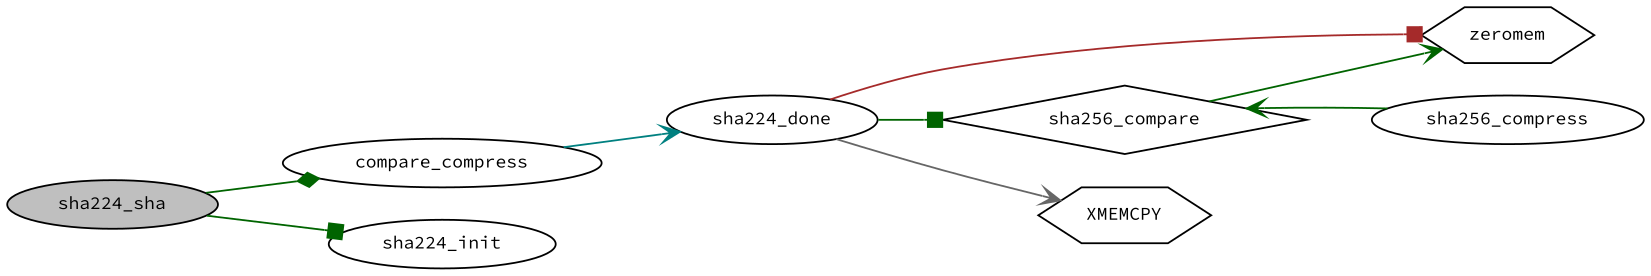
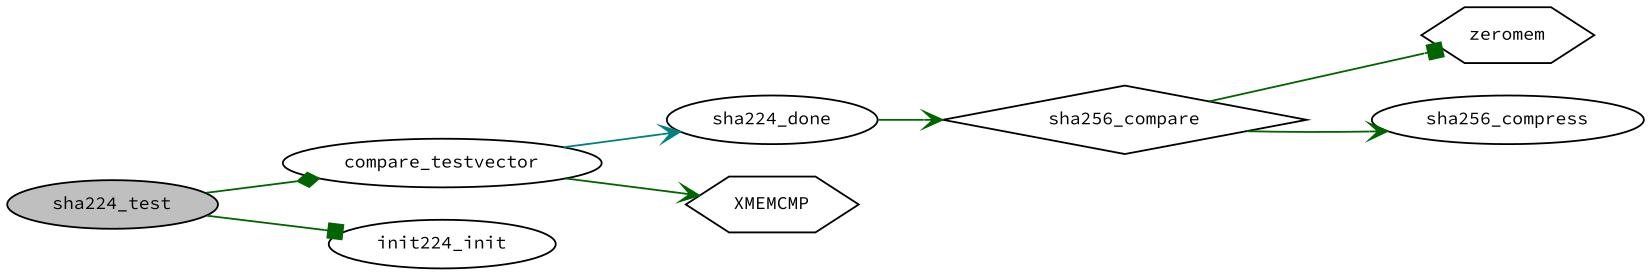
edge "sha224_done" -> "zeromem": removed
edge "sha256_compare" -> "zeromem": arrowhead vee -> box
edge "sha256_compress" -> "sha256_compare": reversed
edge "sha224_done" -> "sha256_compare": arrowhead box -> vee
node "compare_compress": label "compare_compress" -> "compare_testvector"
node "sha224_sha": label "sha224_sha" -> "sha224_test"
node "XMEMCMP": added
node "XMEMCPY": removed
node "sha224_init": label "sha224_init" -> "init224_init"
